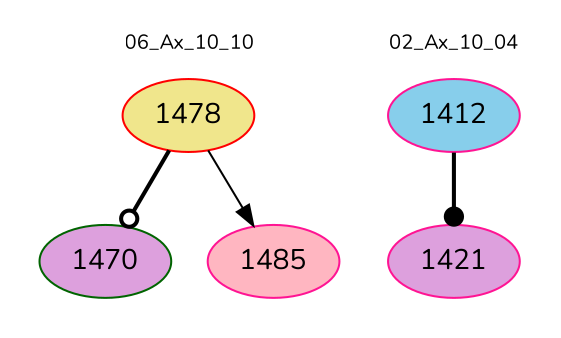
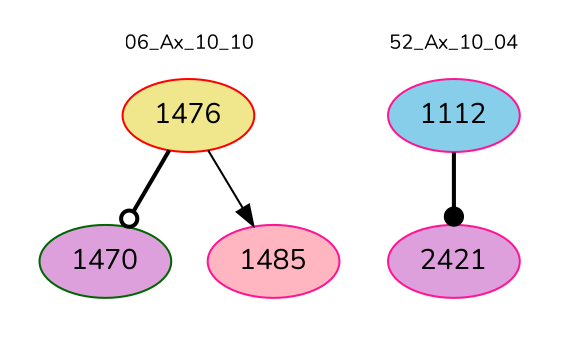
cluster "02_Ax_10_04": label "02_Ax_10_04" -> "52_Ax_10_04"
node "1478": label "1478" -> "1476"
node "1412": label "1412" -> "1112"
node "1421": label "1421" -> "2421"
